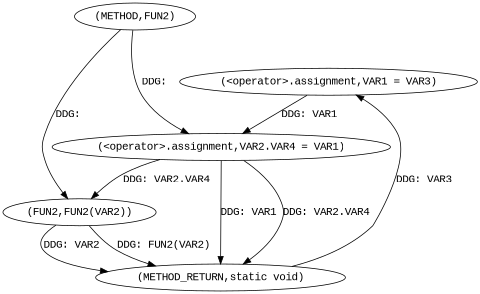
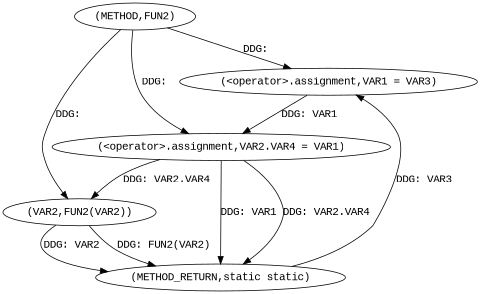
edge "(METHOD,FUN2)" -> "(<operator>.assignment,VAR1 = VAR3)": added, label "DDG:"
node "(FUN2,FUN2(VAR2))": label "(FUN2,FUN2(VAR2))" -> "(VAR2,FUN2(VAR2))"
node "(METHOD_RETURN,static void)": label "(METHOD_RETURN,static void)" -> "(METHOD_RETURN,static static)"
